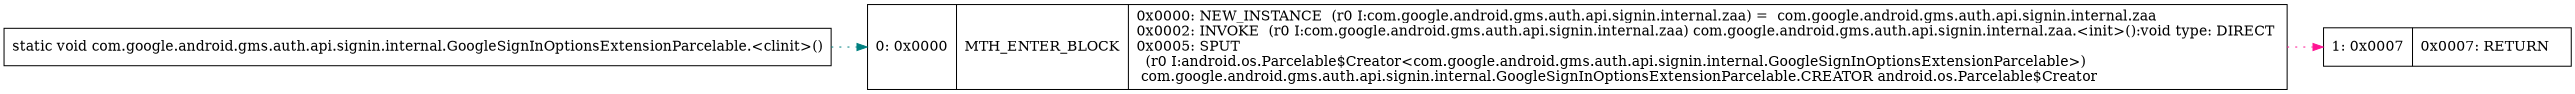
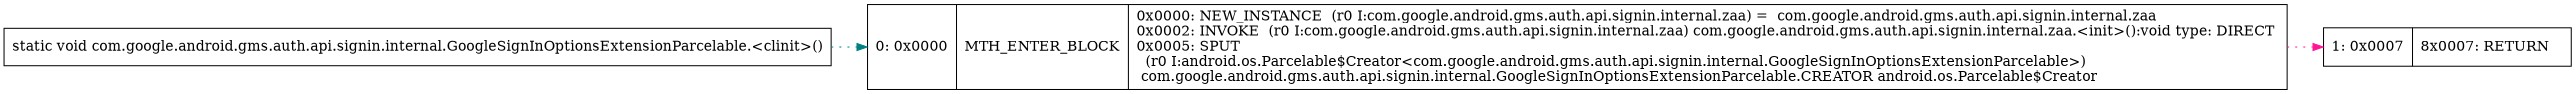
node "1: 0x0007": text "0x0007: RETURN" -> "8x0007: RETURN"
